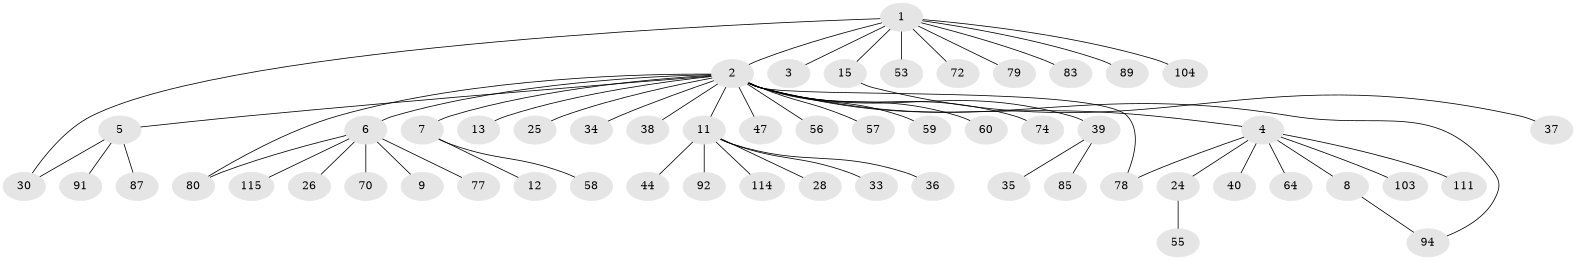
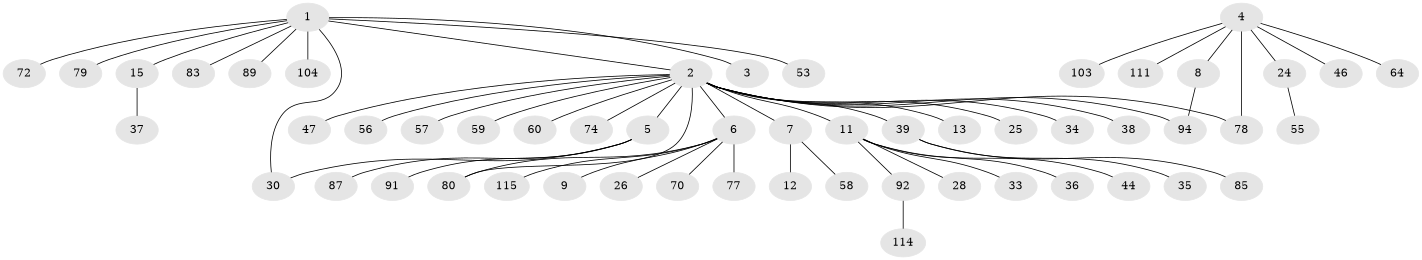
edge "2" -- "4": removed
edge "11" -- "114": now "92" -- "114"
node "40": label "40" -> "46"
